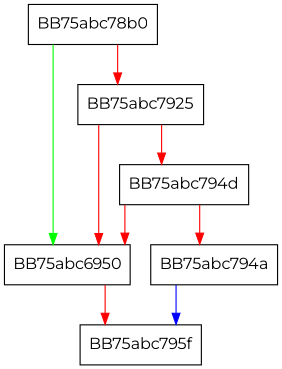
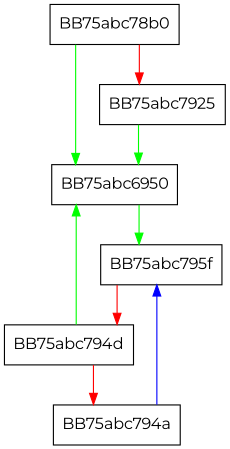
edge "BB75abc7925" -> "BB75abc794d": now "BB75abc795f" -> "BB75abc794d"
edge "BB75abc7925" -> "BB75abc6950": color red -> green
edge "BB75abc794d" -> "BB75abc6950": color red -> green
edge "BB75abc6950" -> "BB75abc795f": color red -> green
